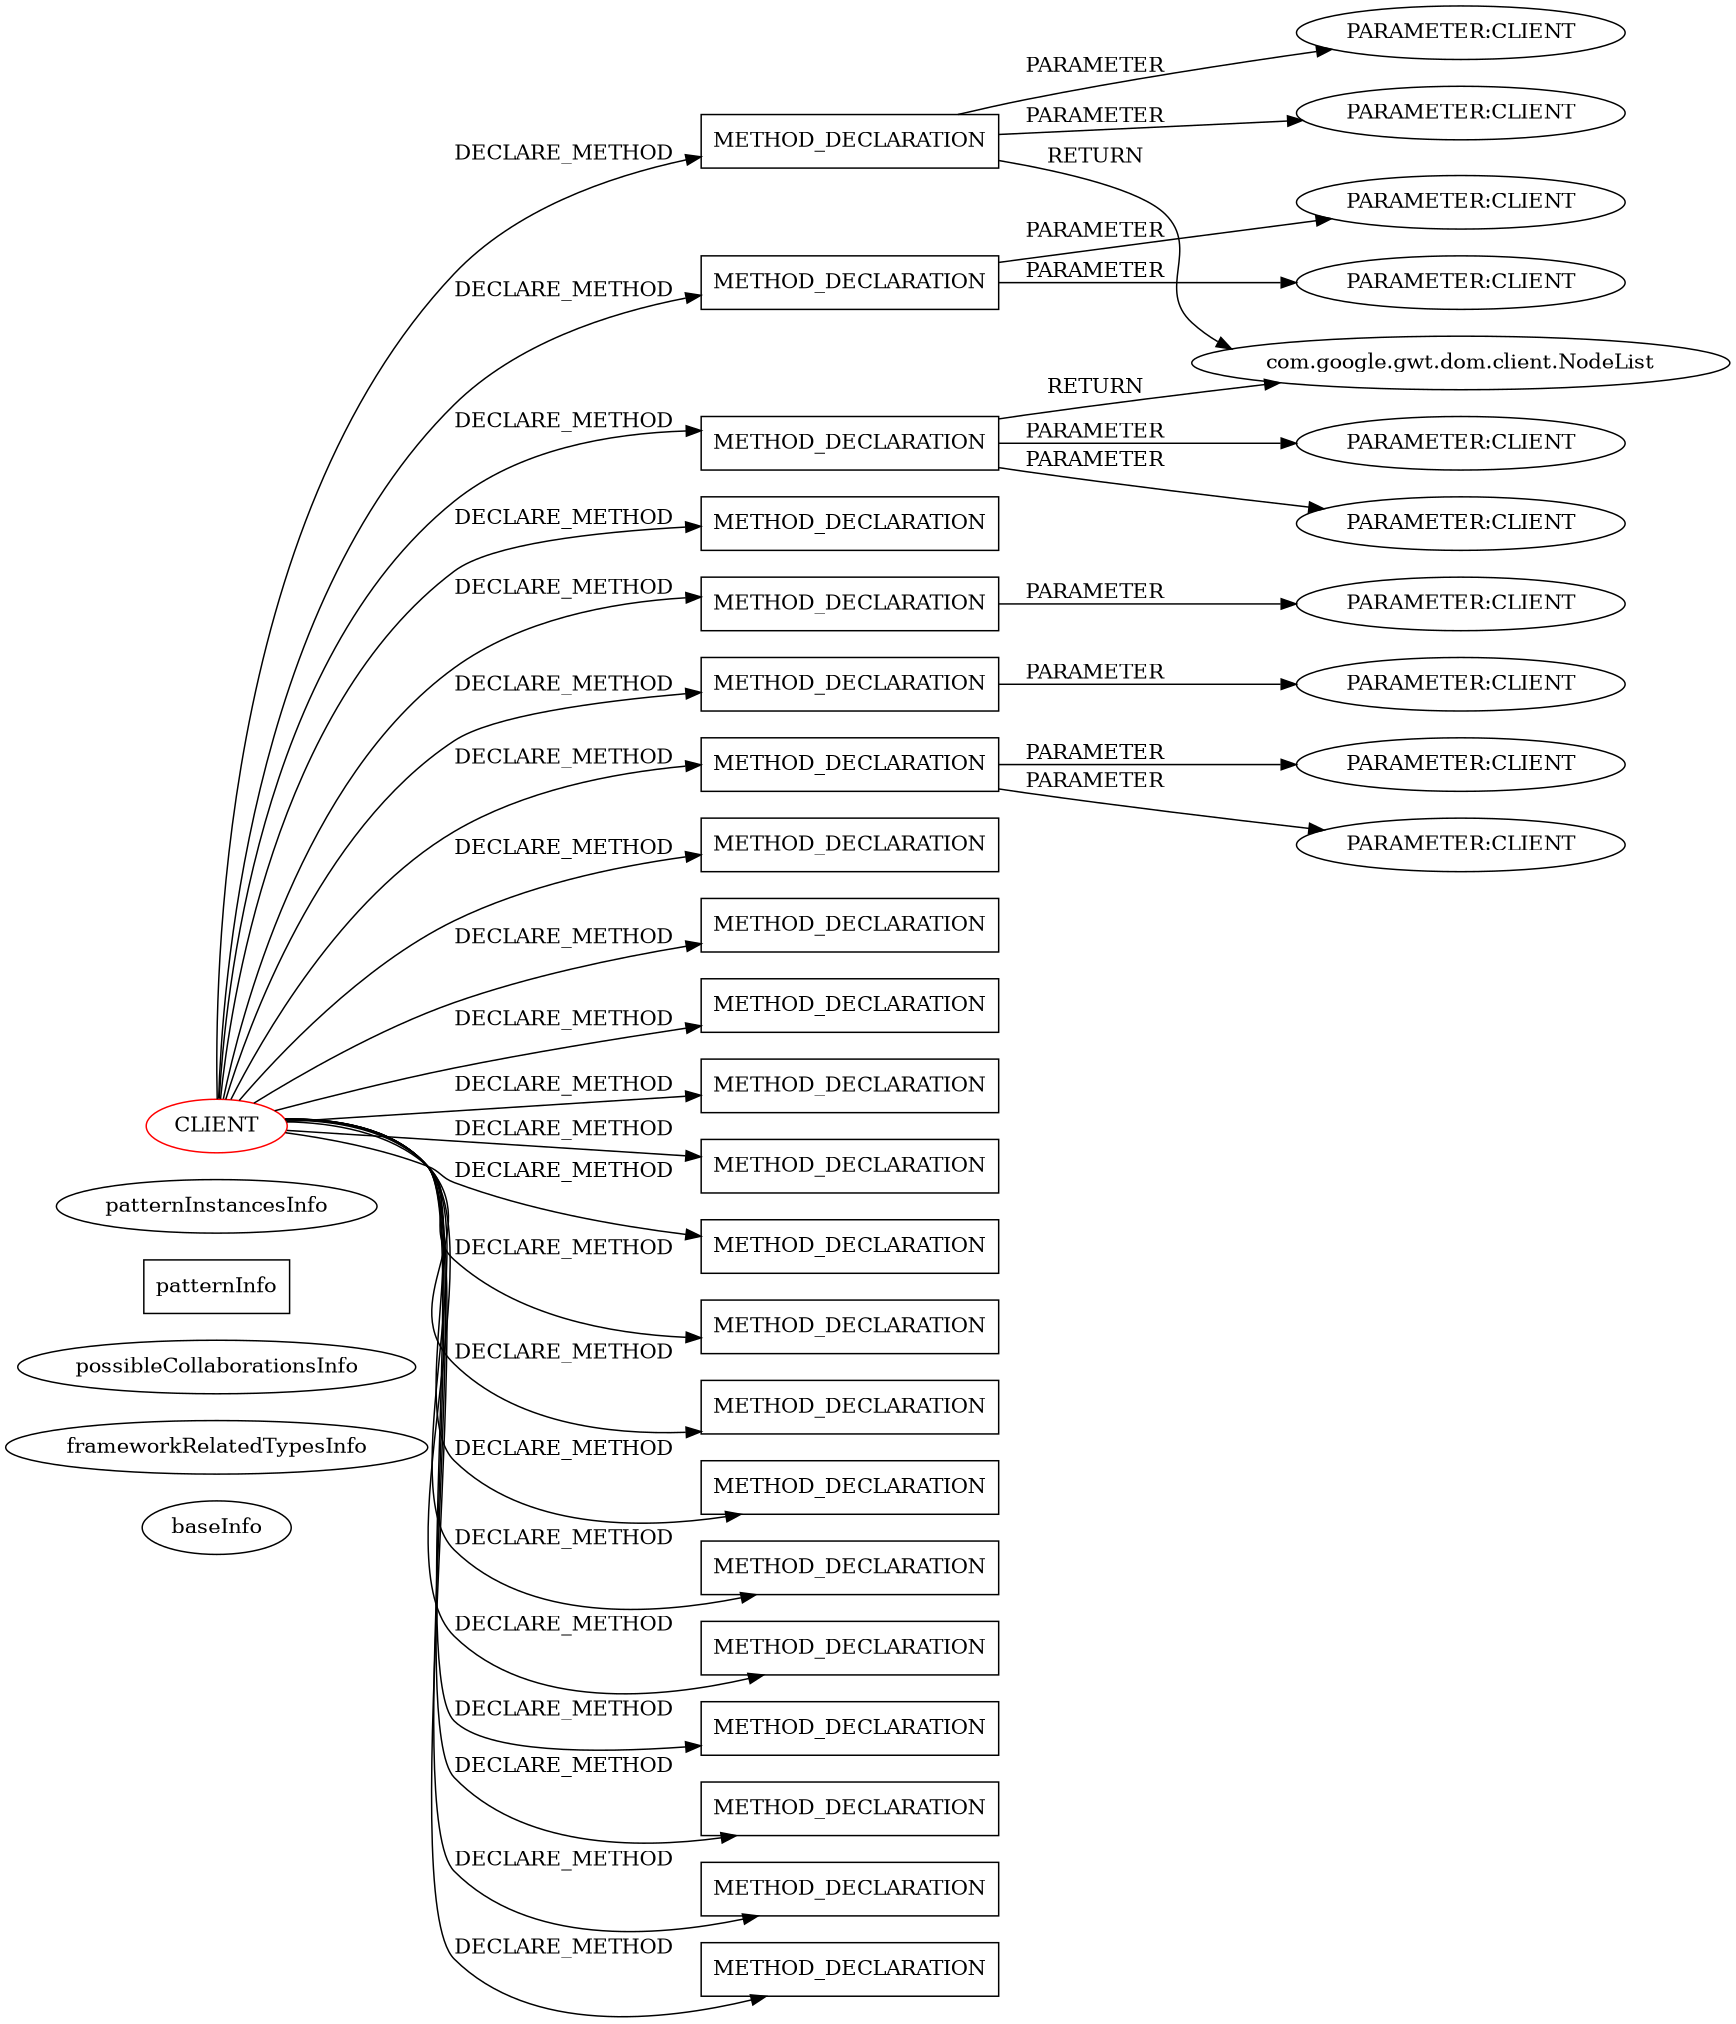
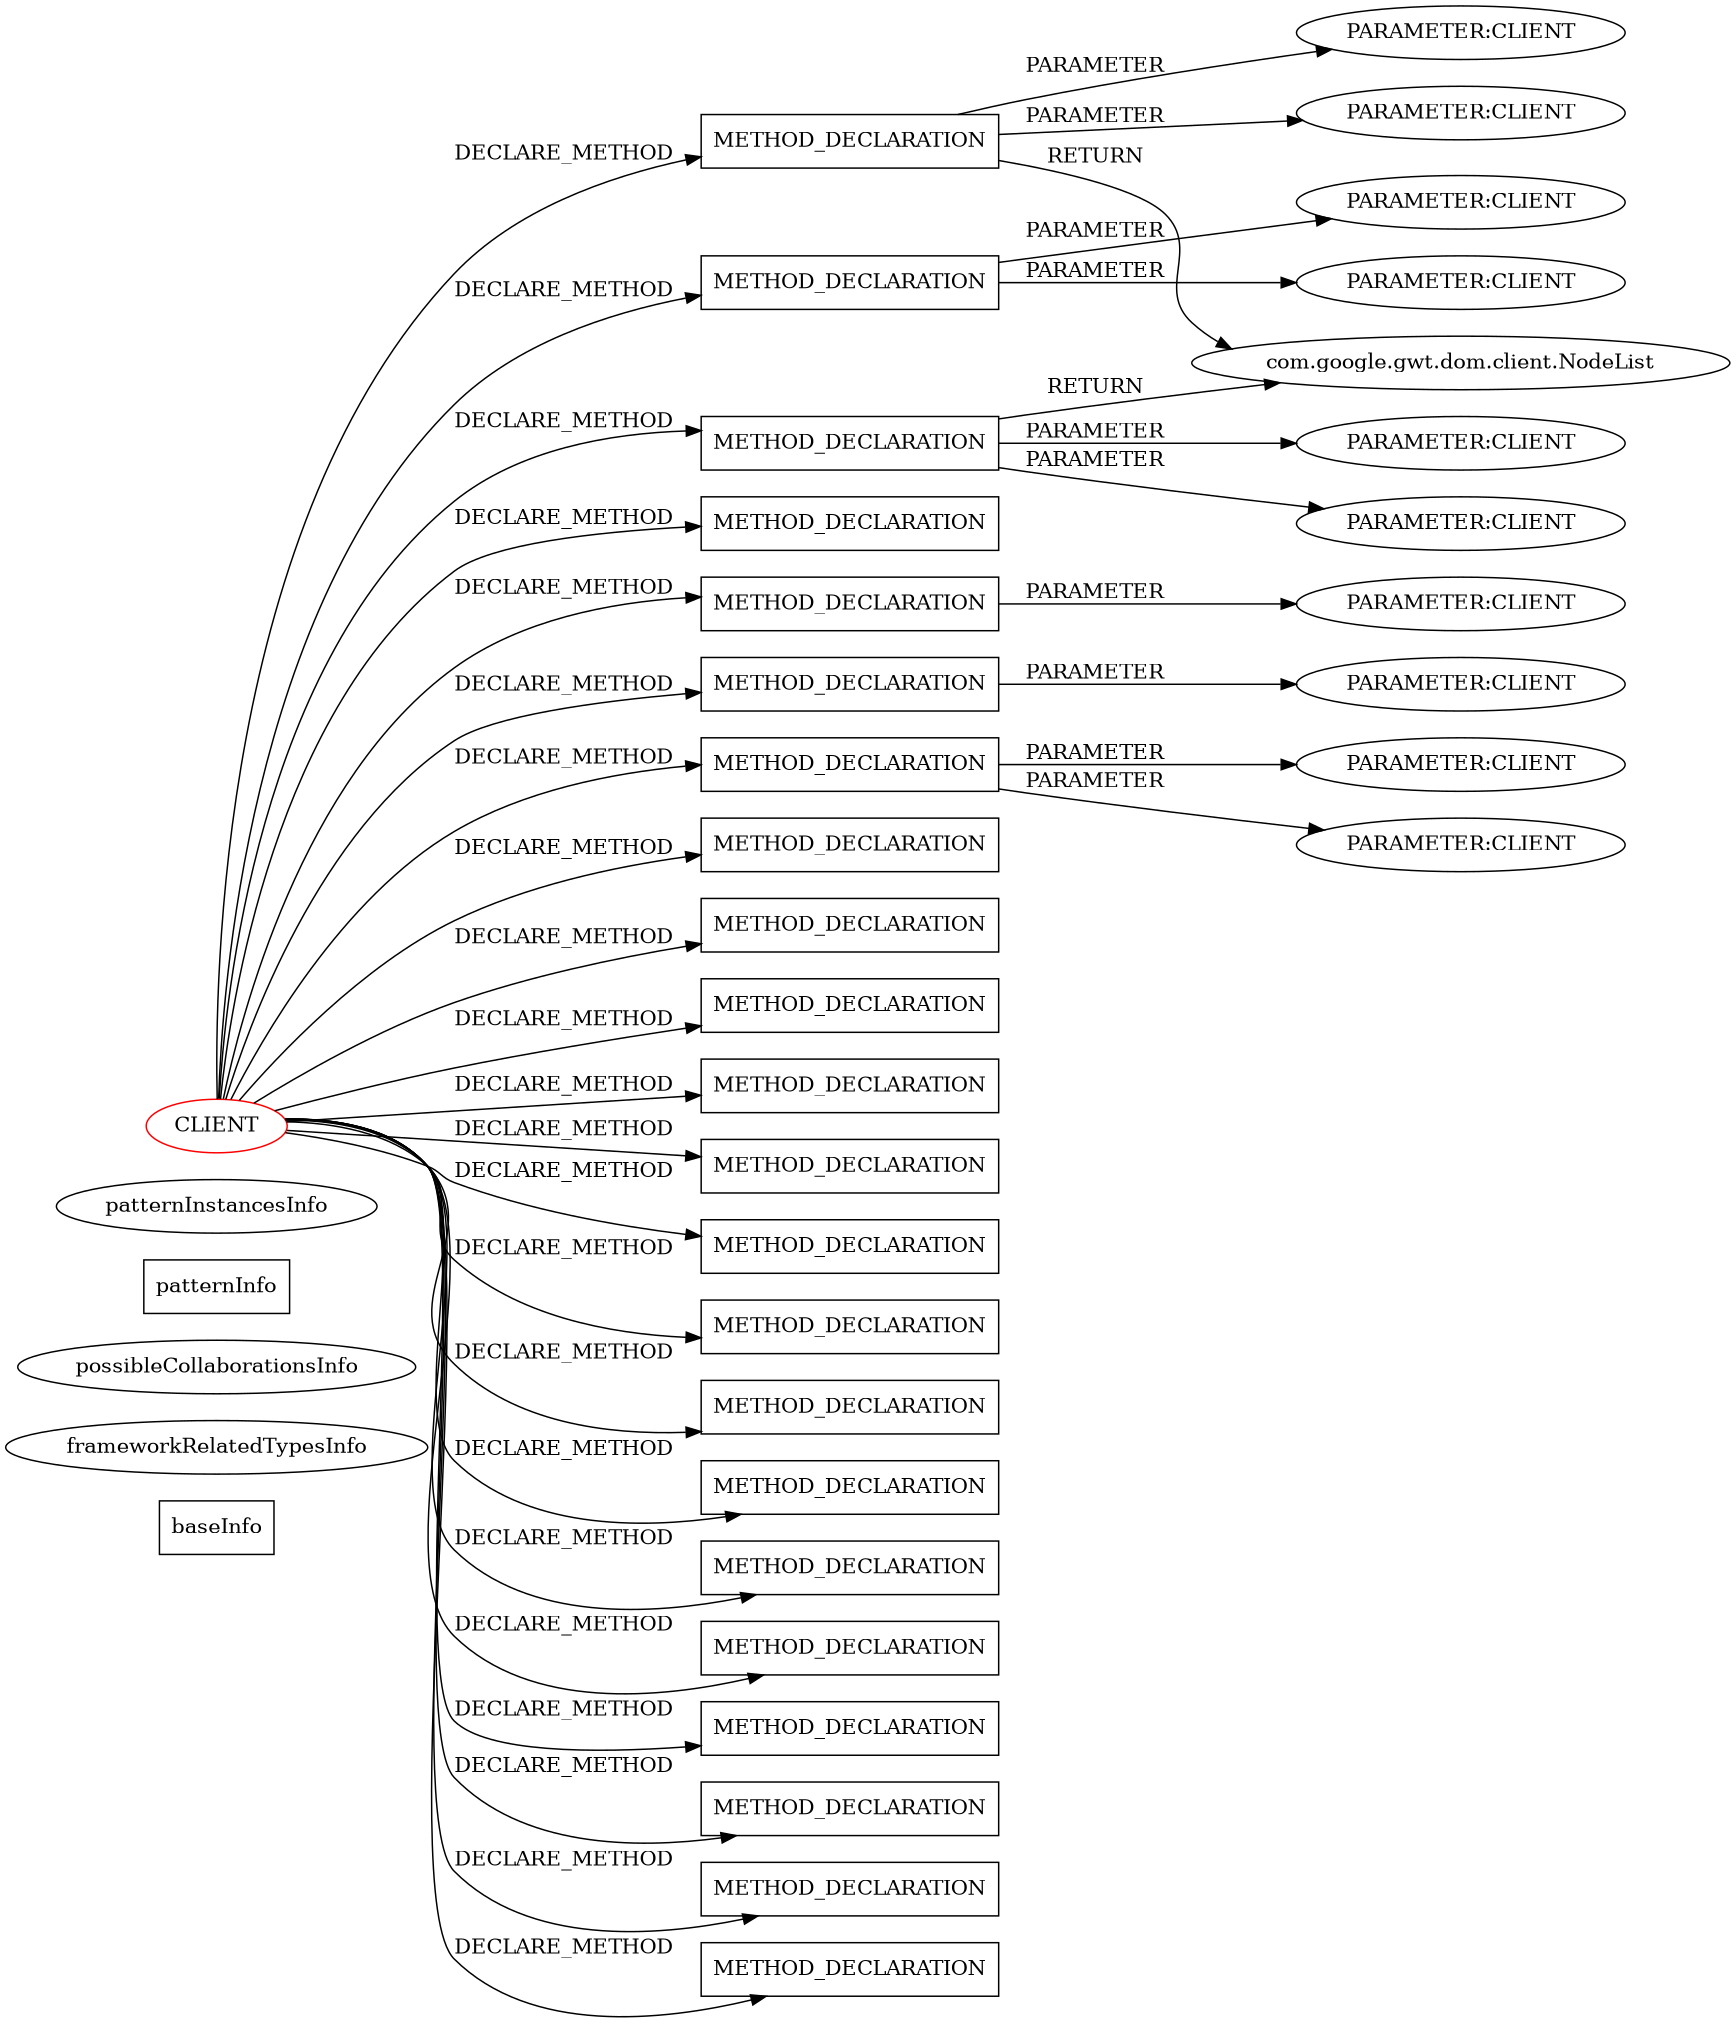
node "baseInfo": shape ellipse -> box
